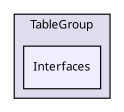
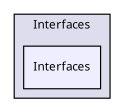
cluster "TableGroup": label "TableGroup" -> "Interfaces"
